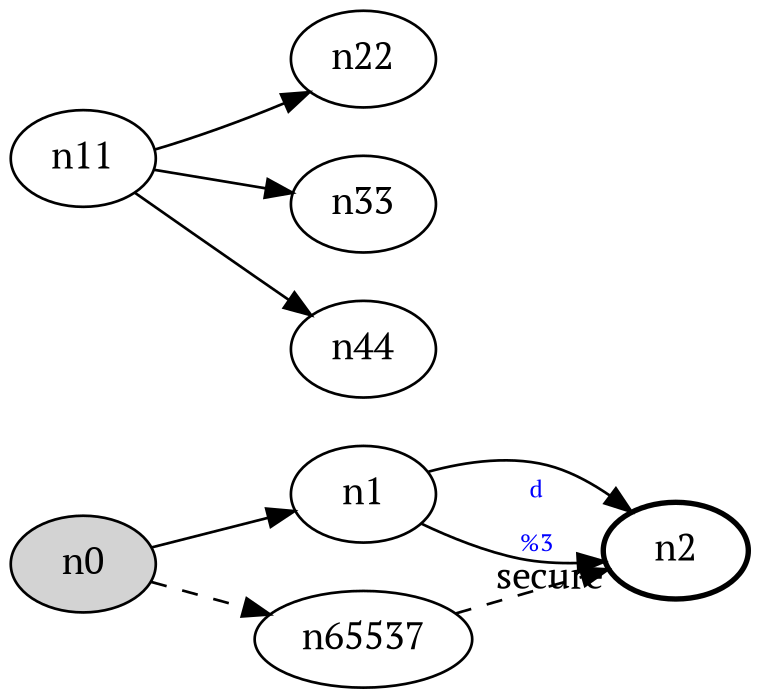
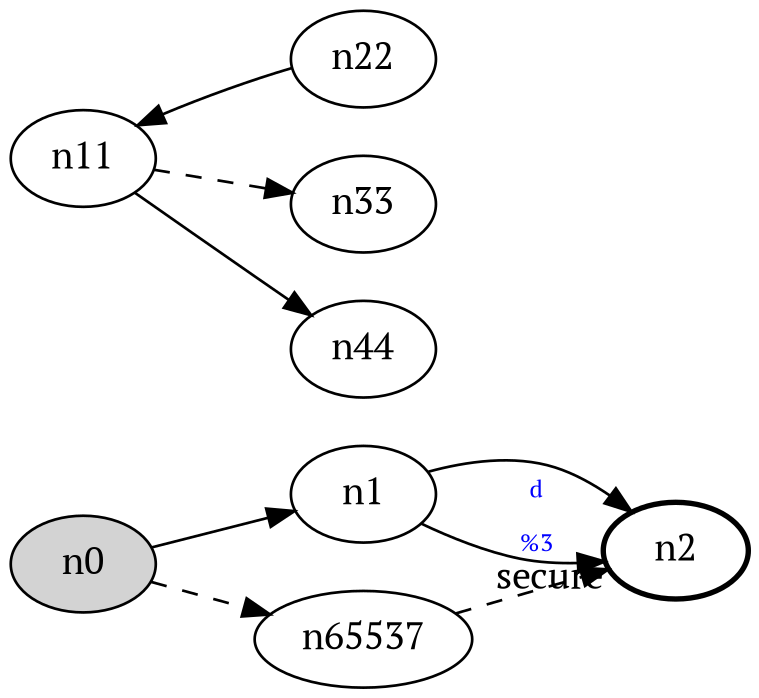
edge "n11" -> "n22": reversed
edge "n11" -> "n33": style solid -> dashed
